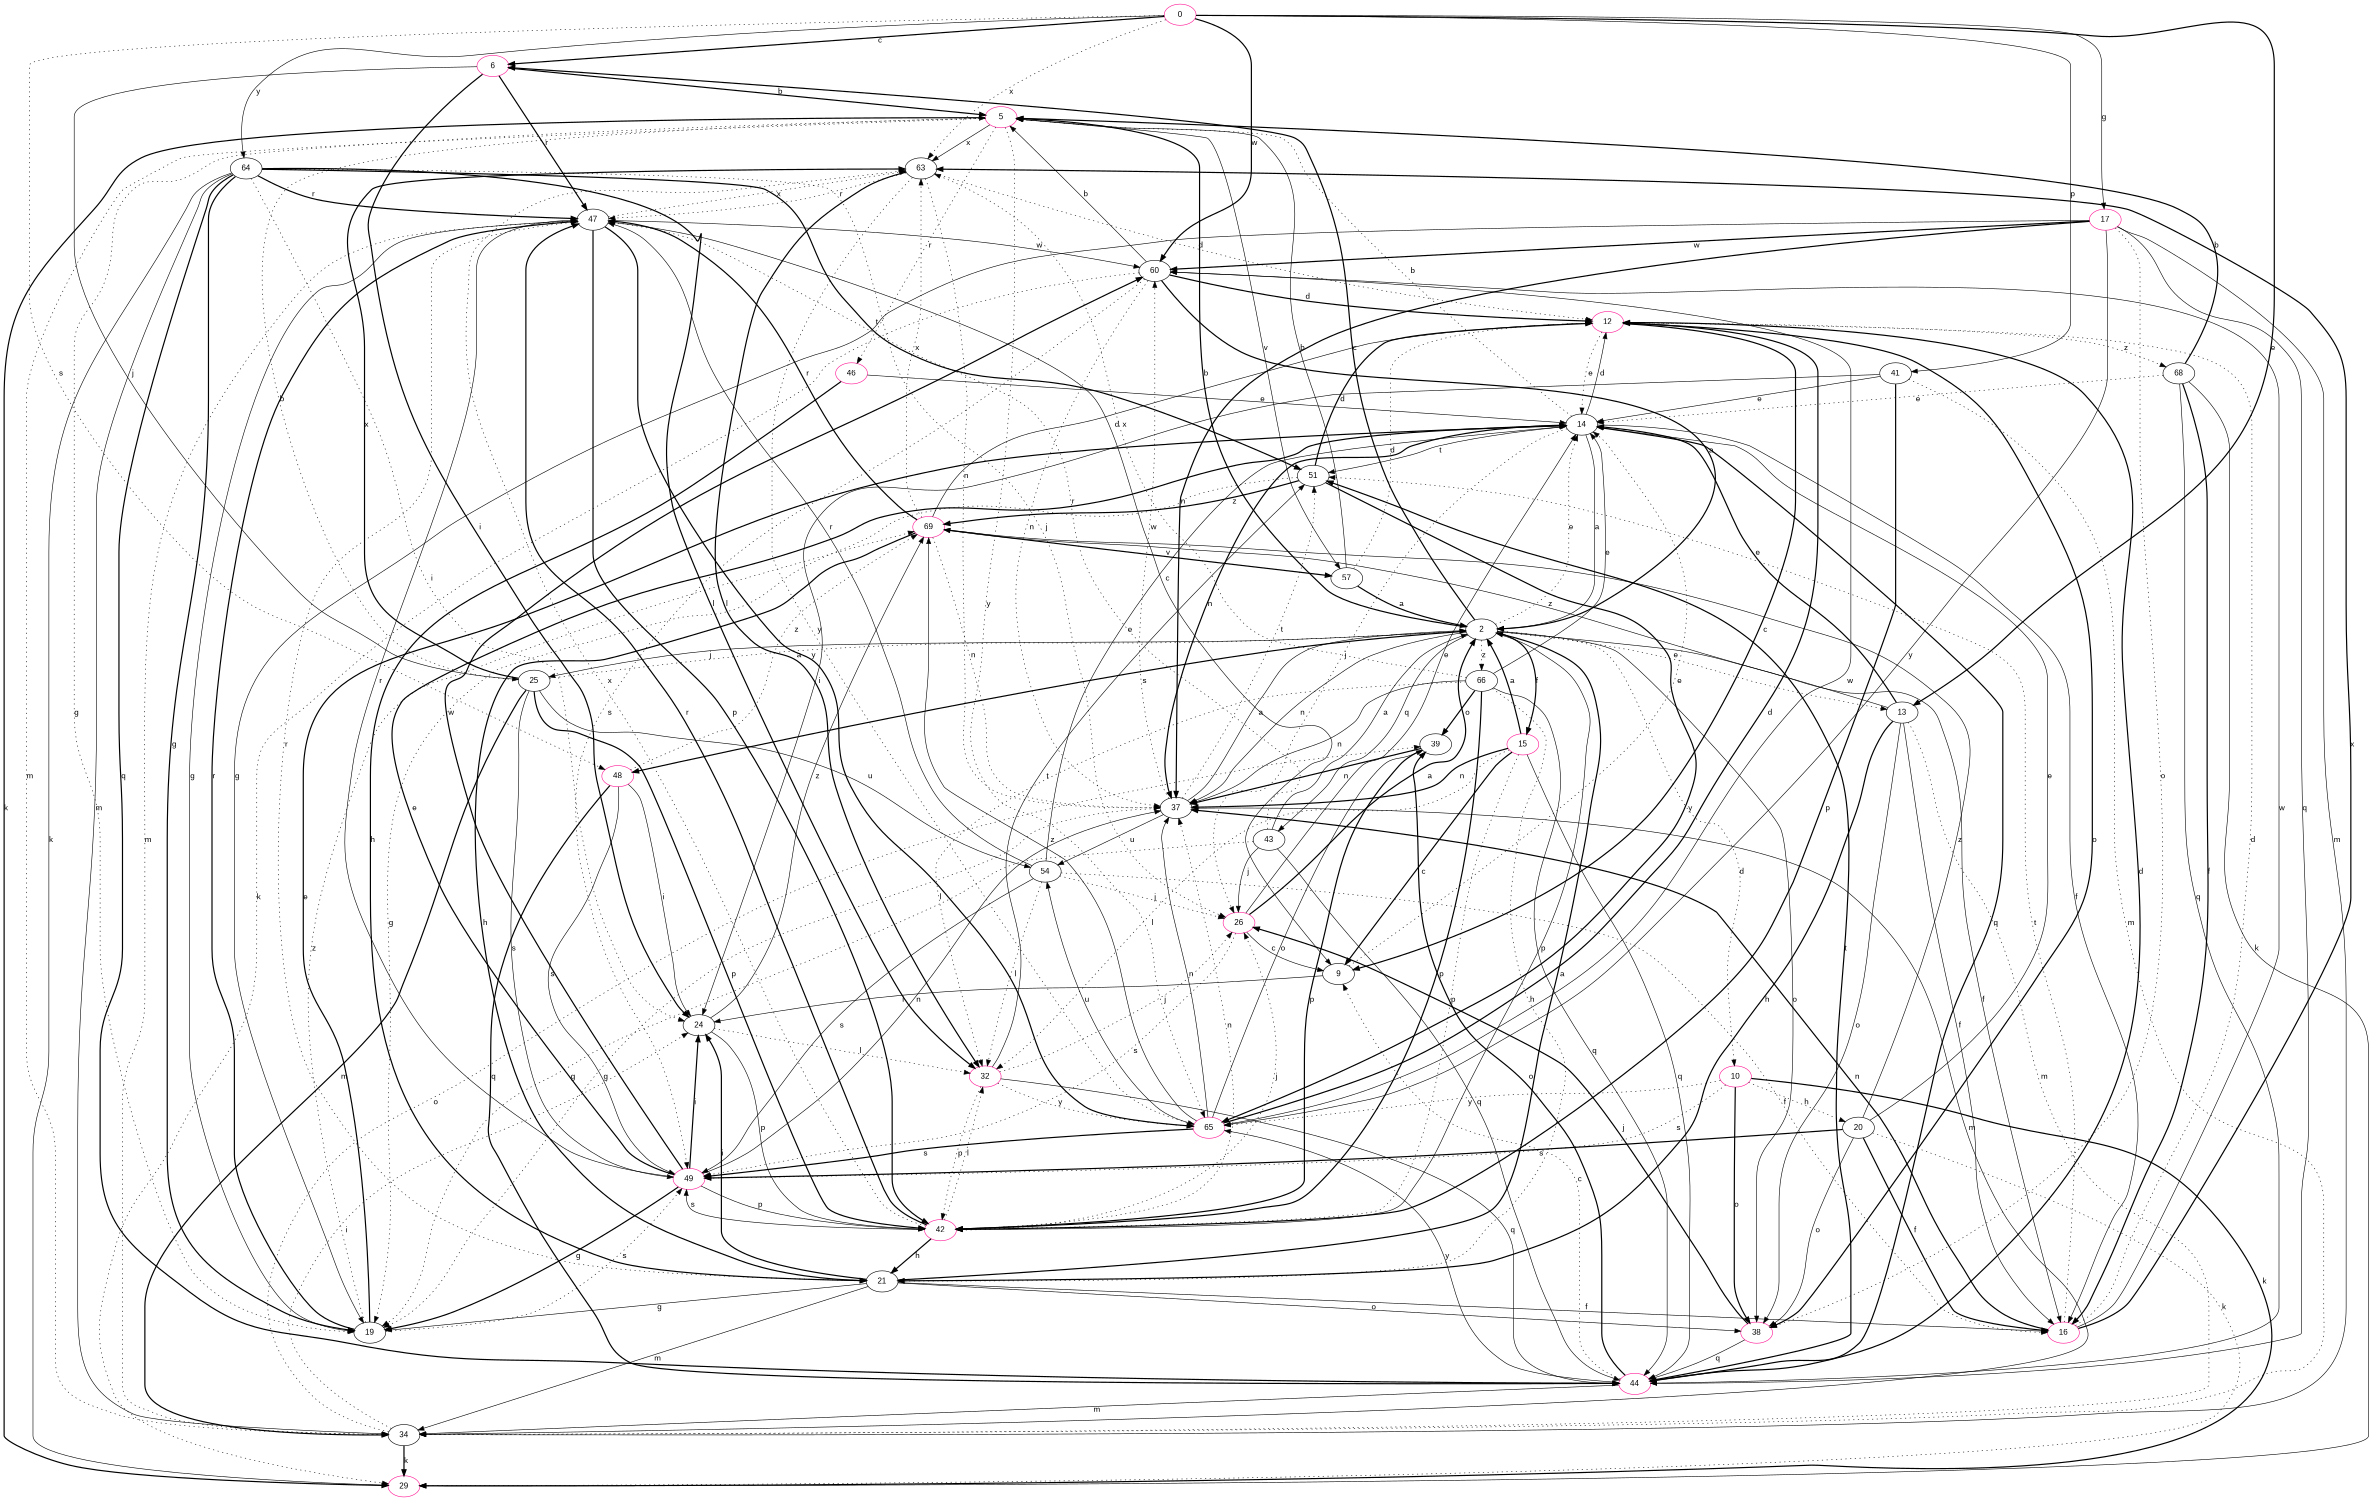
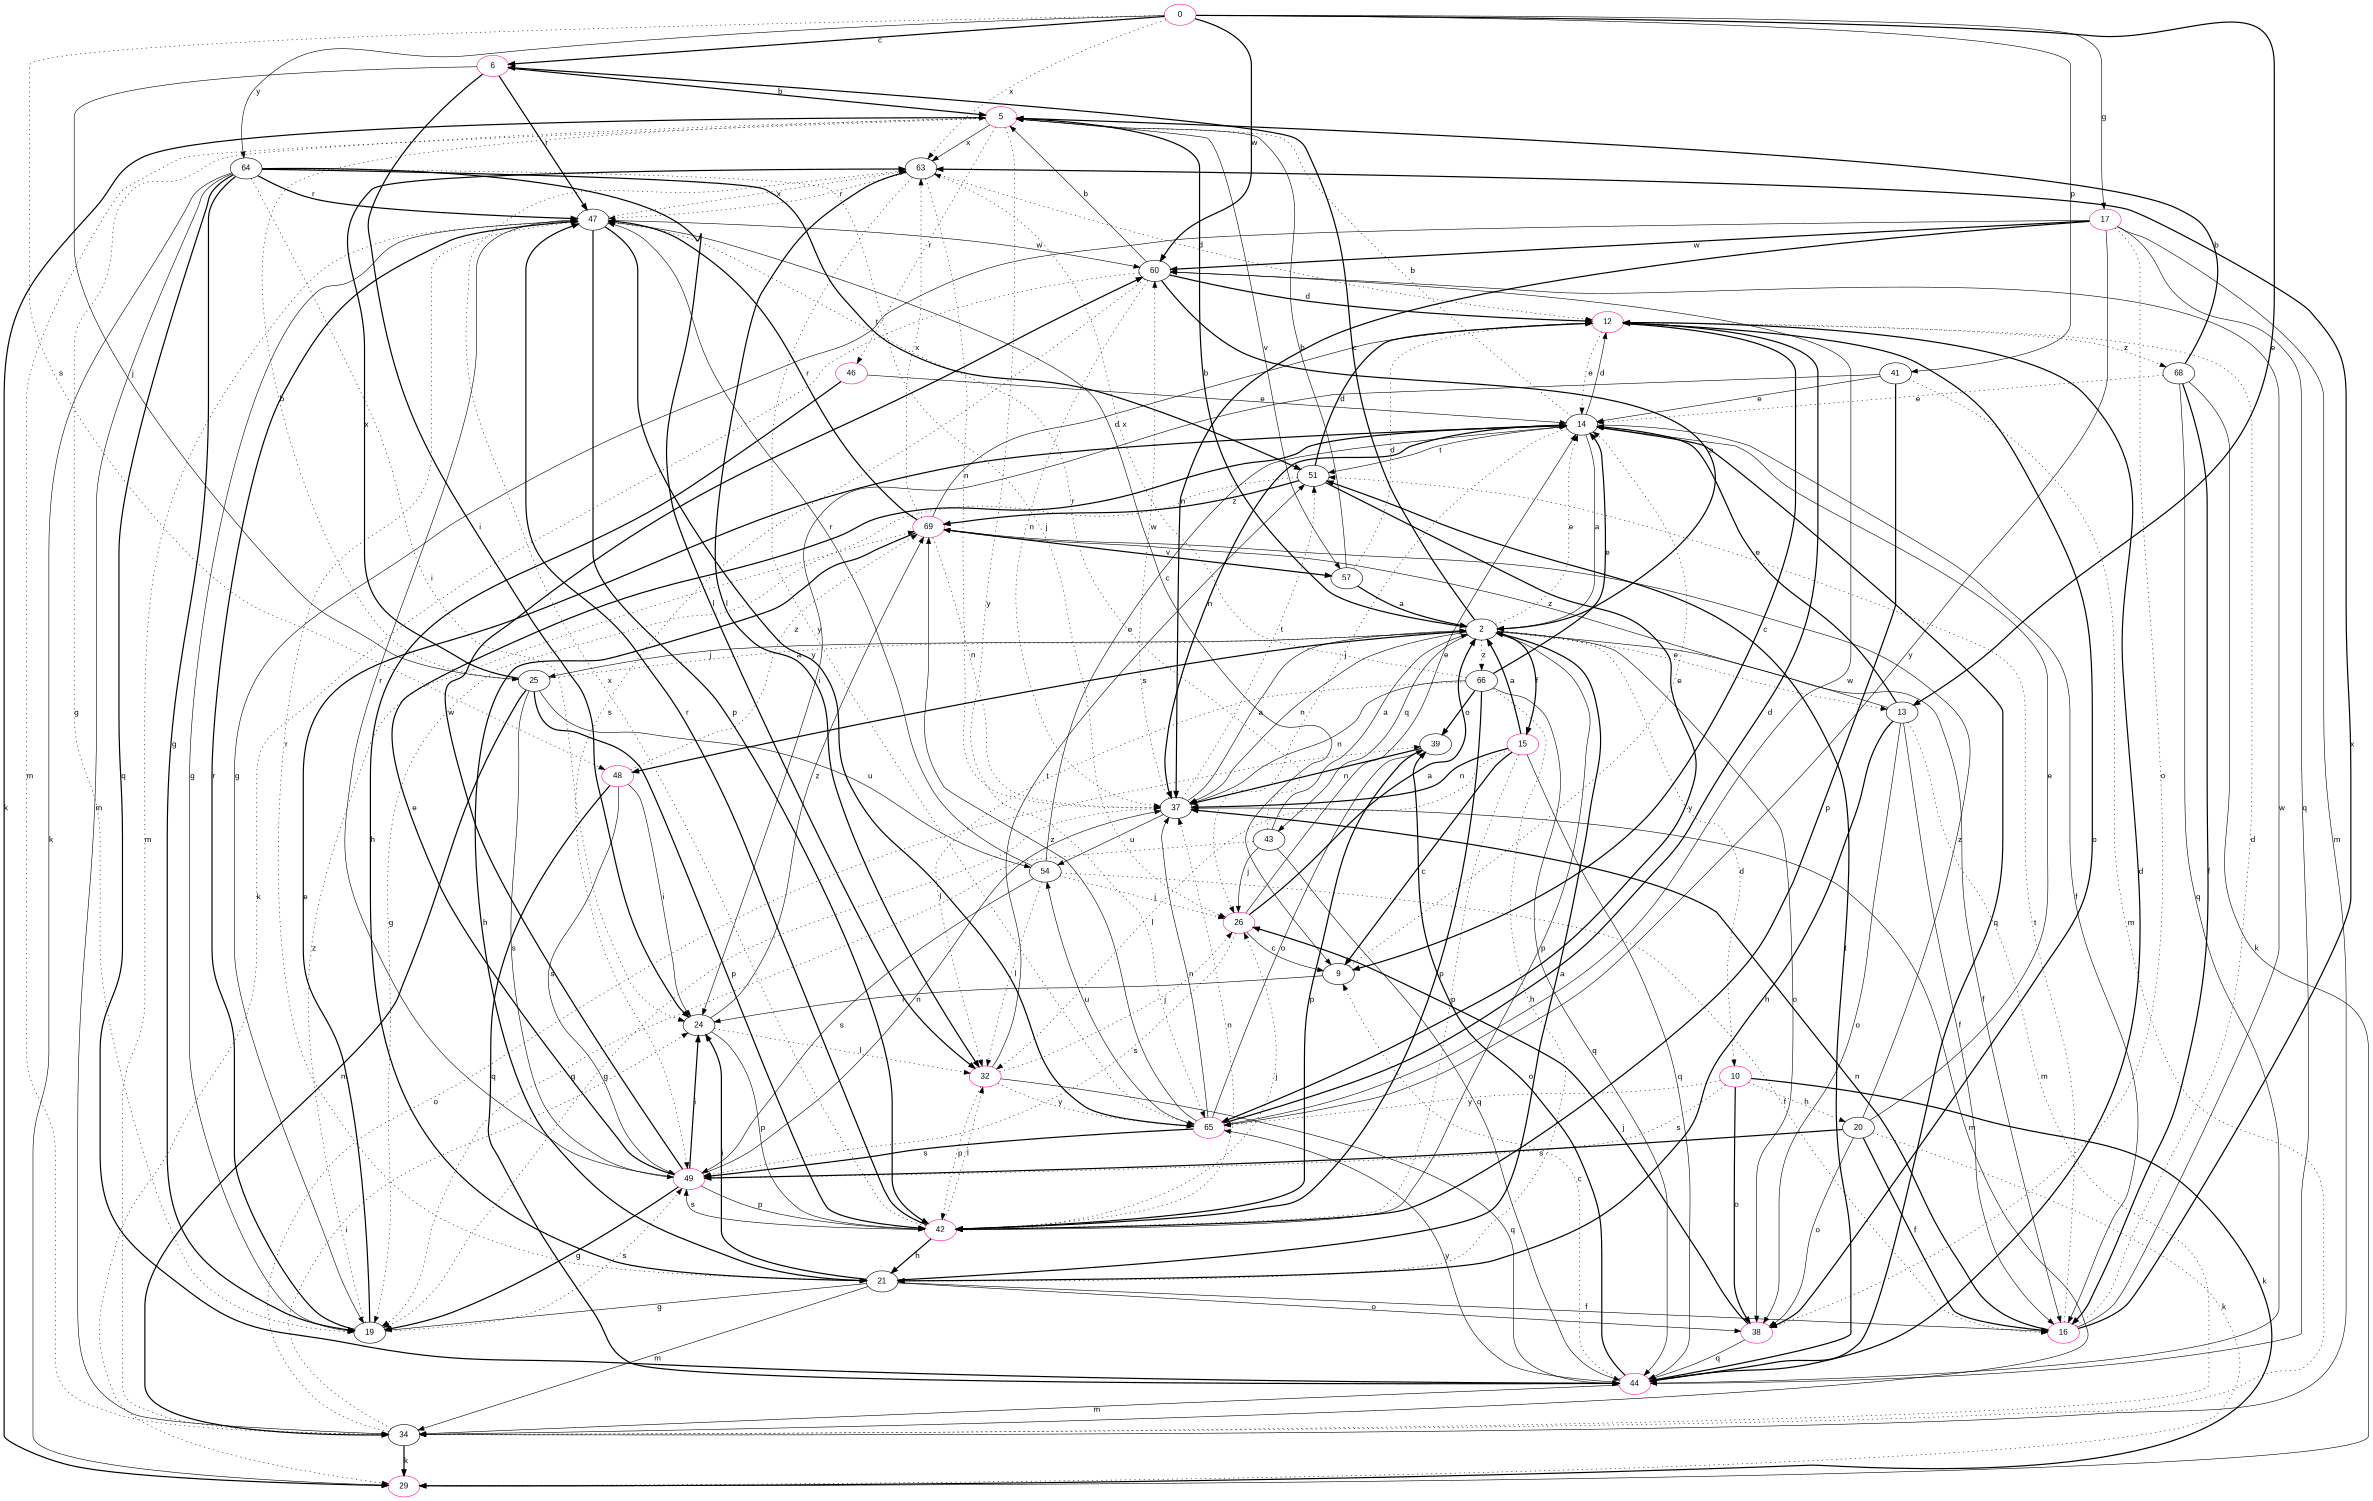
edge "66" -> "14": style solid -> bold
